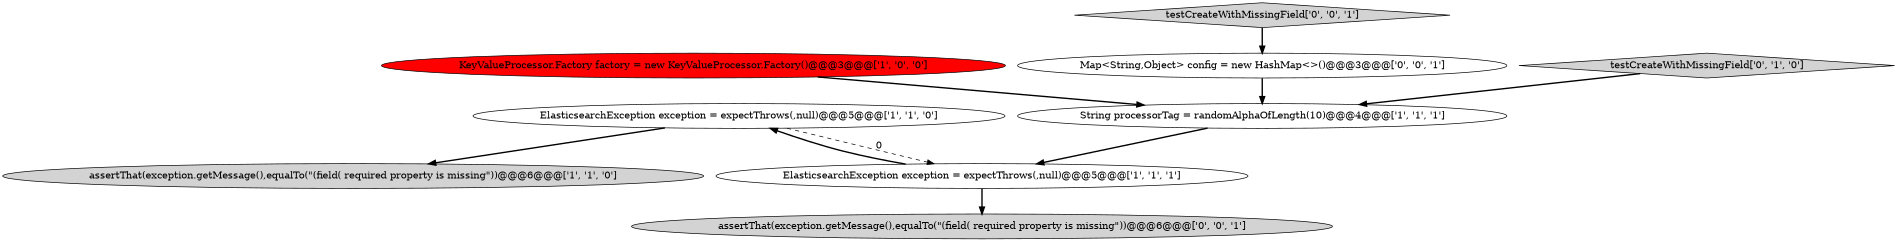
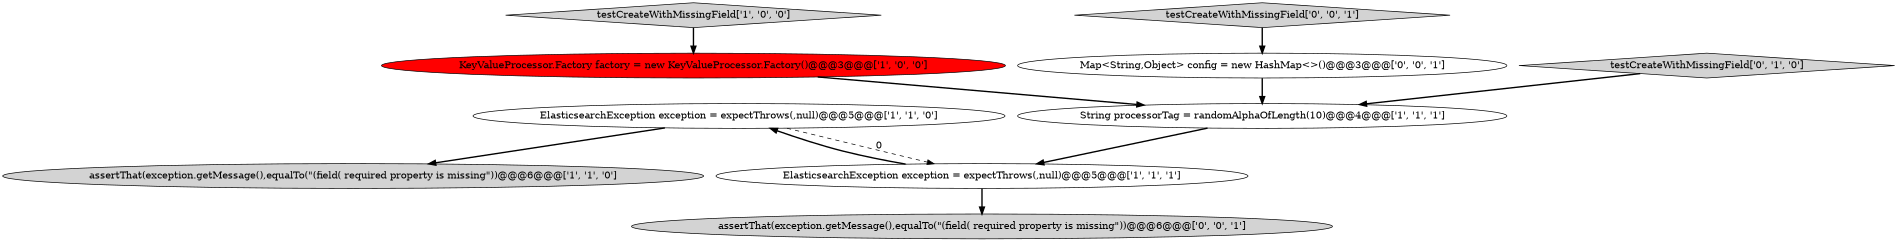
node "testCreateWithMissingField['1', '0', '0']": added
